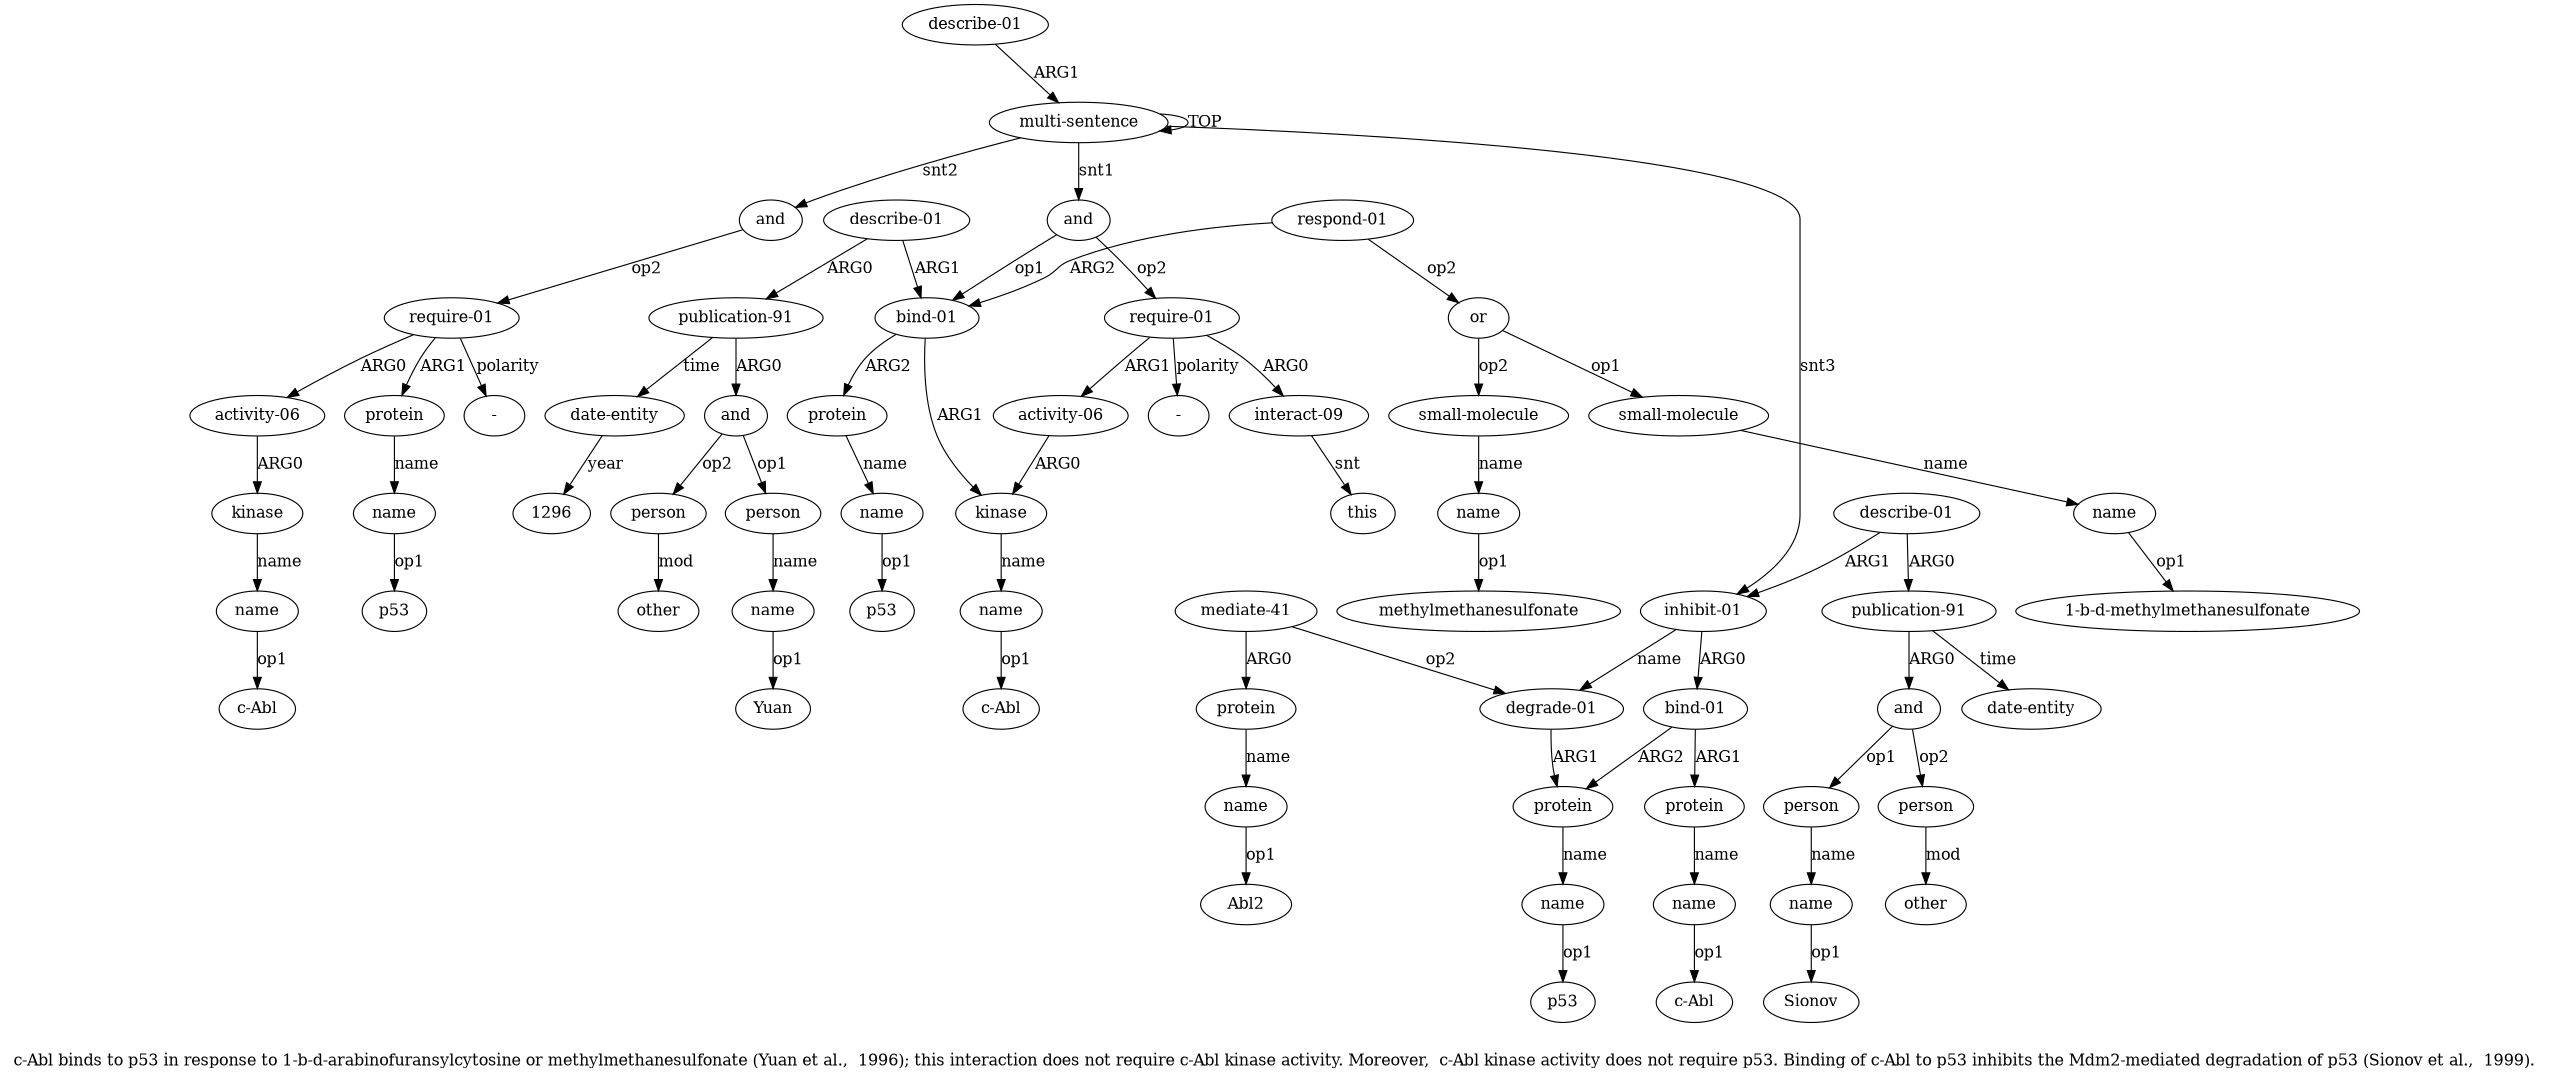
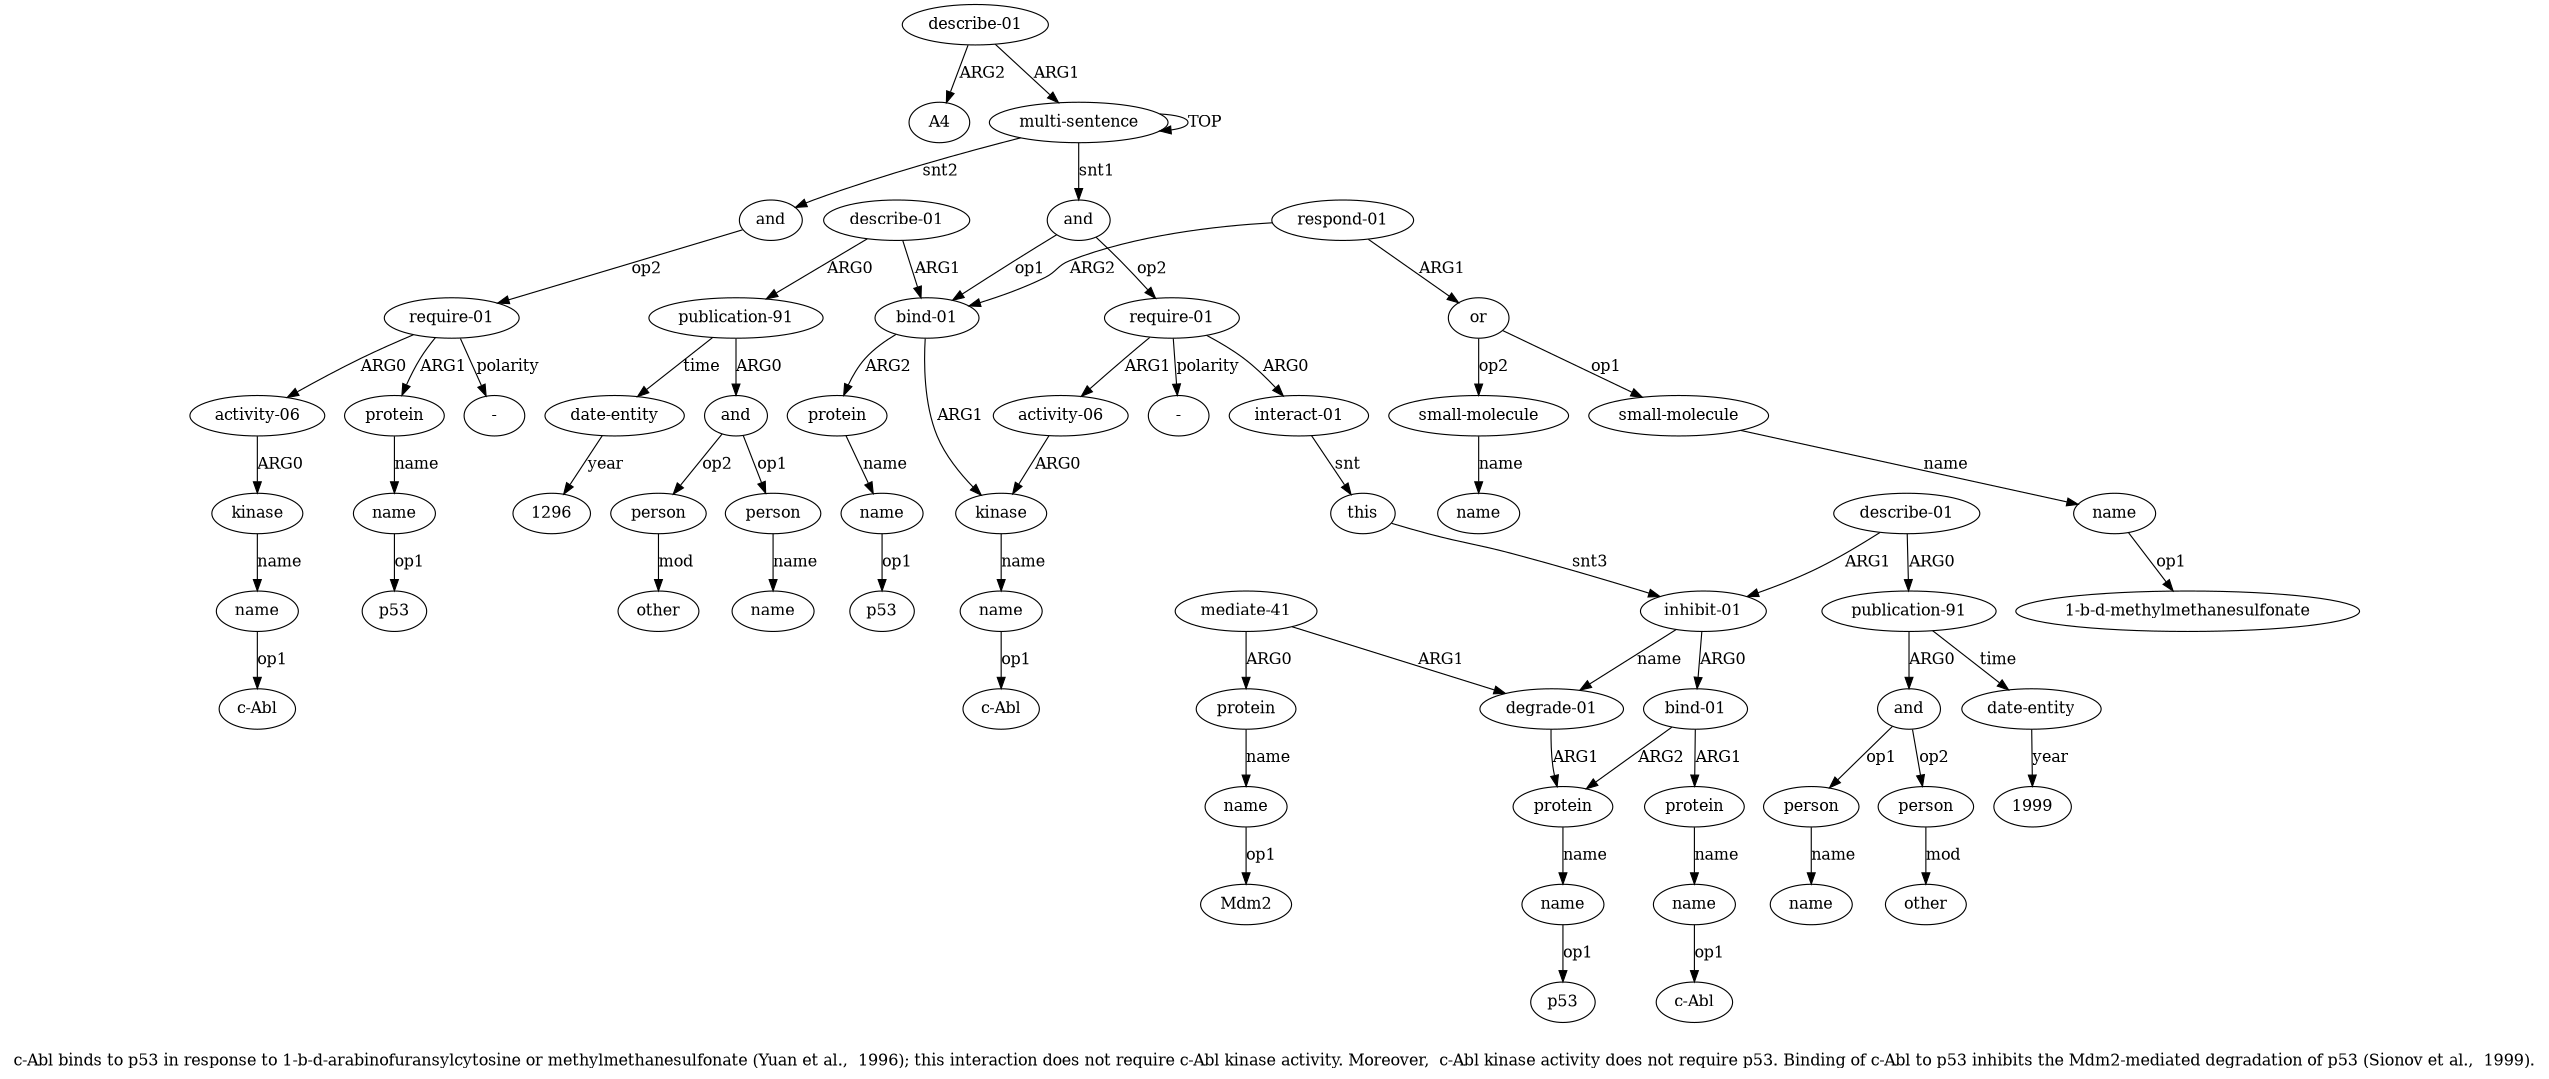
node "A4": added
edge "multi-sentence" -> "inhibit-01": now "this" -> "inhibit-01"
edge "respond-01" -> "or": label "op2" -> "ARG1"
node "interact-09": label "interact-09" -> "interact-01"
node "methylmethanesulfonate": removed
edge "mediate-41" -> "degrade-01": label "op2" -> "ARG1"
node "Yuan": removed
node "1999": added
node "Abl2": label "Abl2" -> "Mdm2"
node "Sionov": removed
